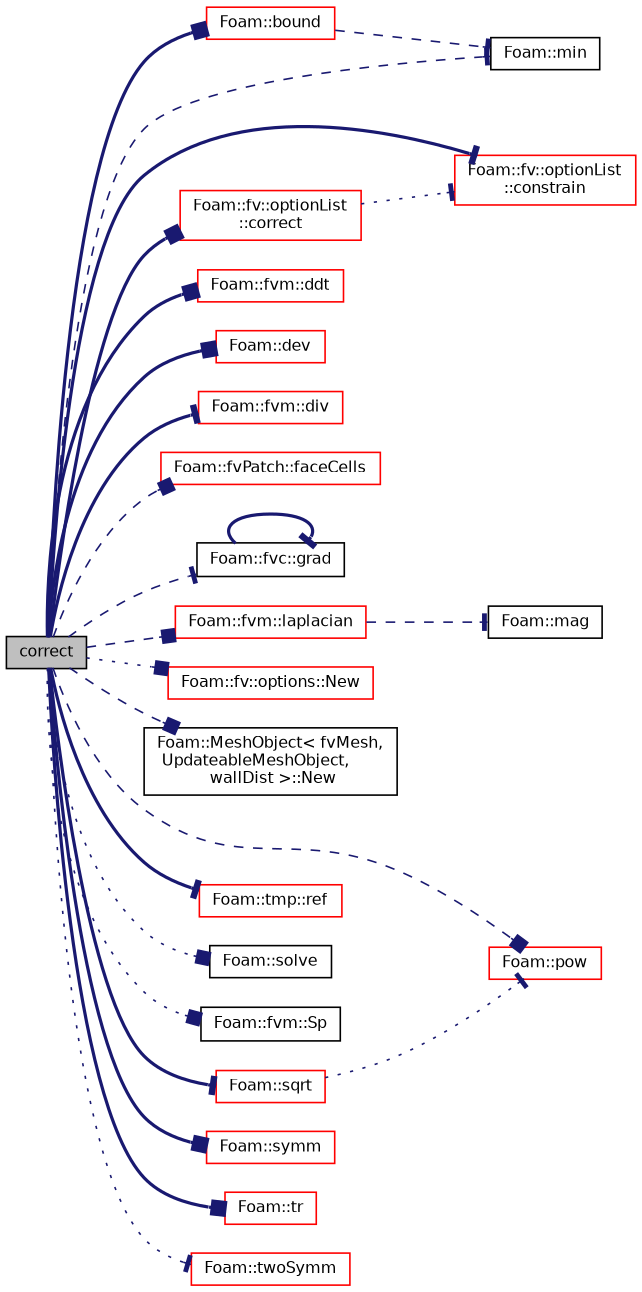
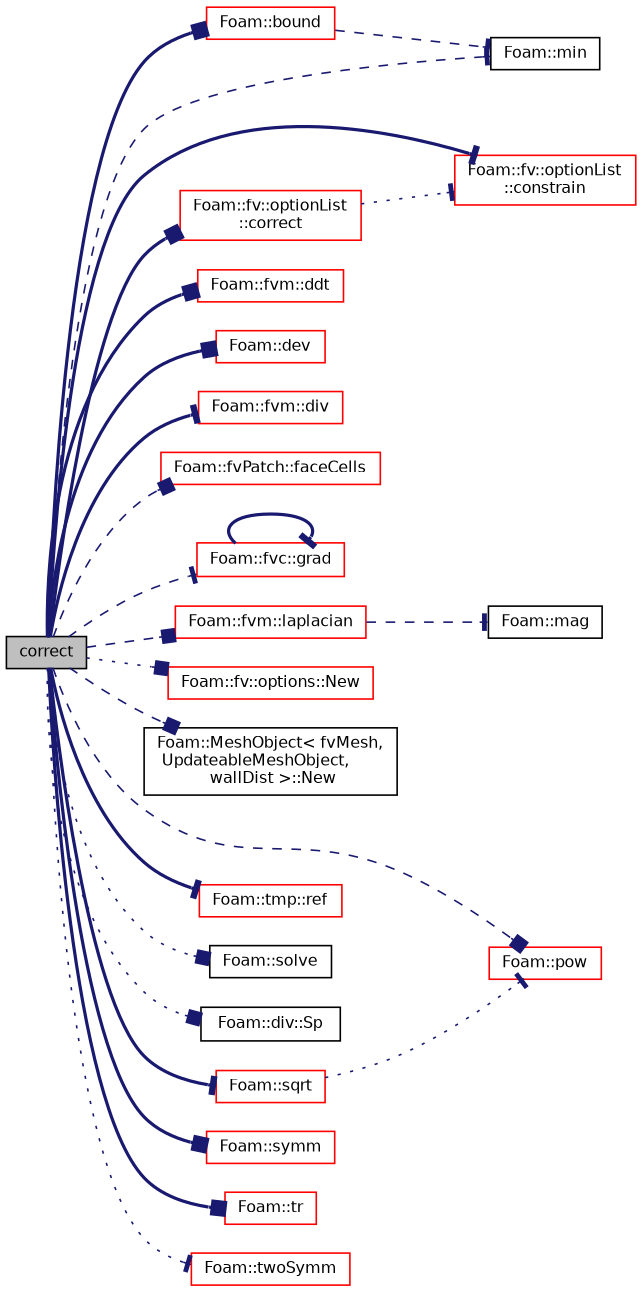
node "Foam::fvc::grad": color black -> red
node "Foam::fvm::Sp": label "Foam::fvm::Sp" -> "Foam::div::Sp"
